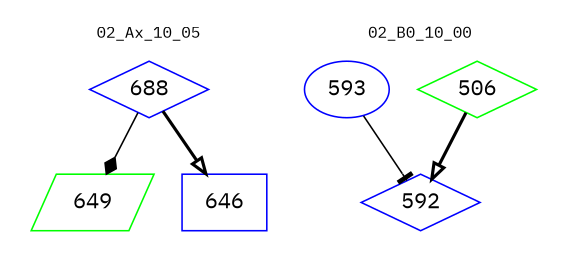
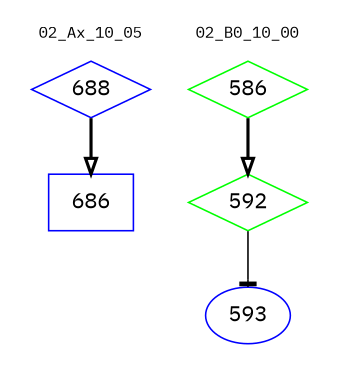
node "506": label "506" -> "586"
edge "593" -> "592": reversed
node "649": removed
node "646": label "646" -> "686"
node "592": color blue -> green
